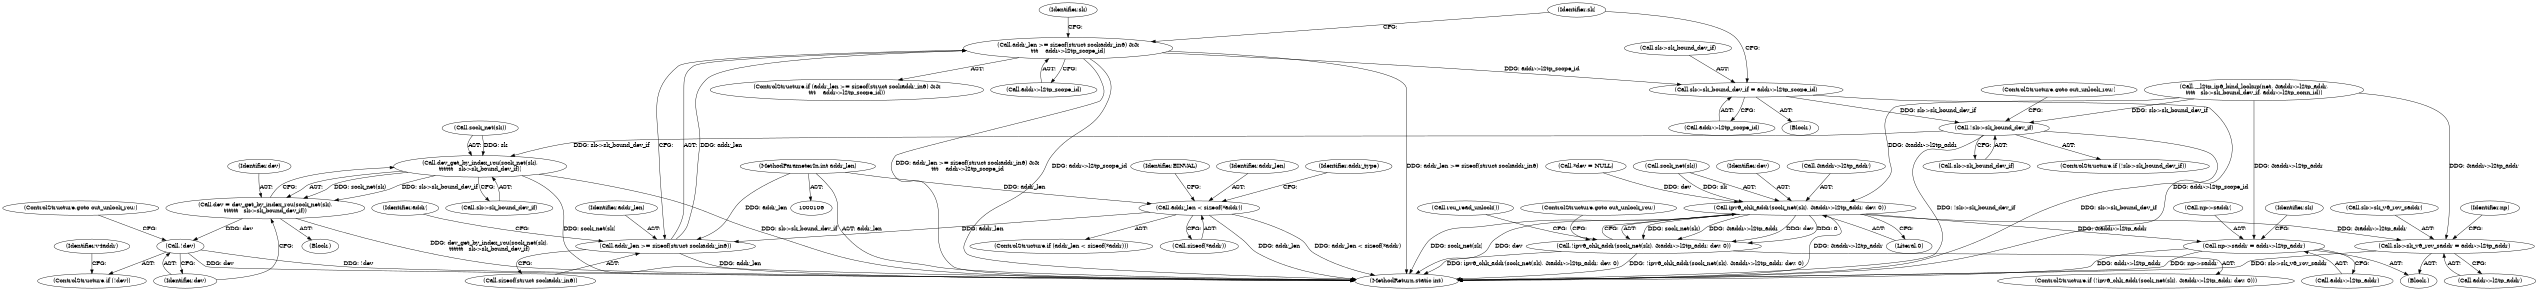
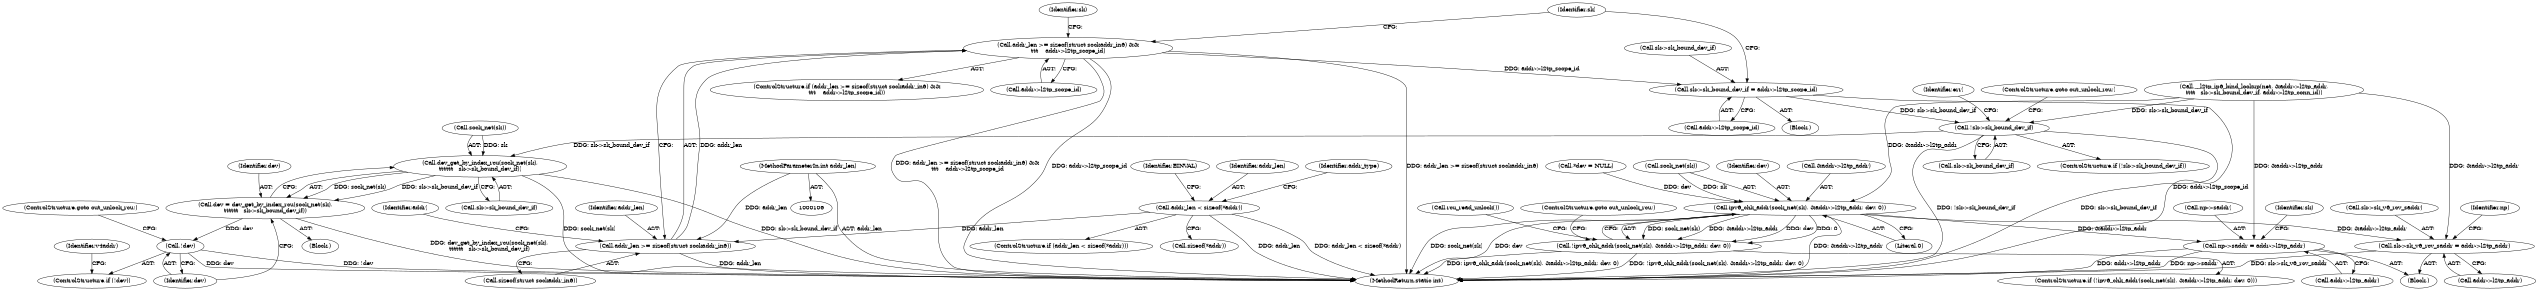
node "(Identifier,err)": added
edge "(MethodParameterIn,int addr_len)" -> "(Call,addr_len < sizeof(*addr))": removed, label "DDG: addr_len"
edge "(Call,sizeof(*addr))" -> "(Call,addr_len < sizeof(*addr))": removed, label "AST:"
